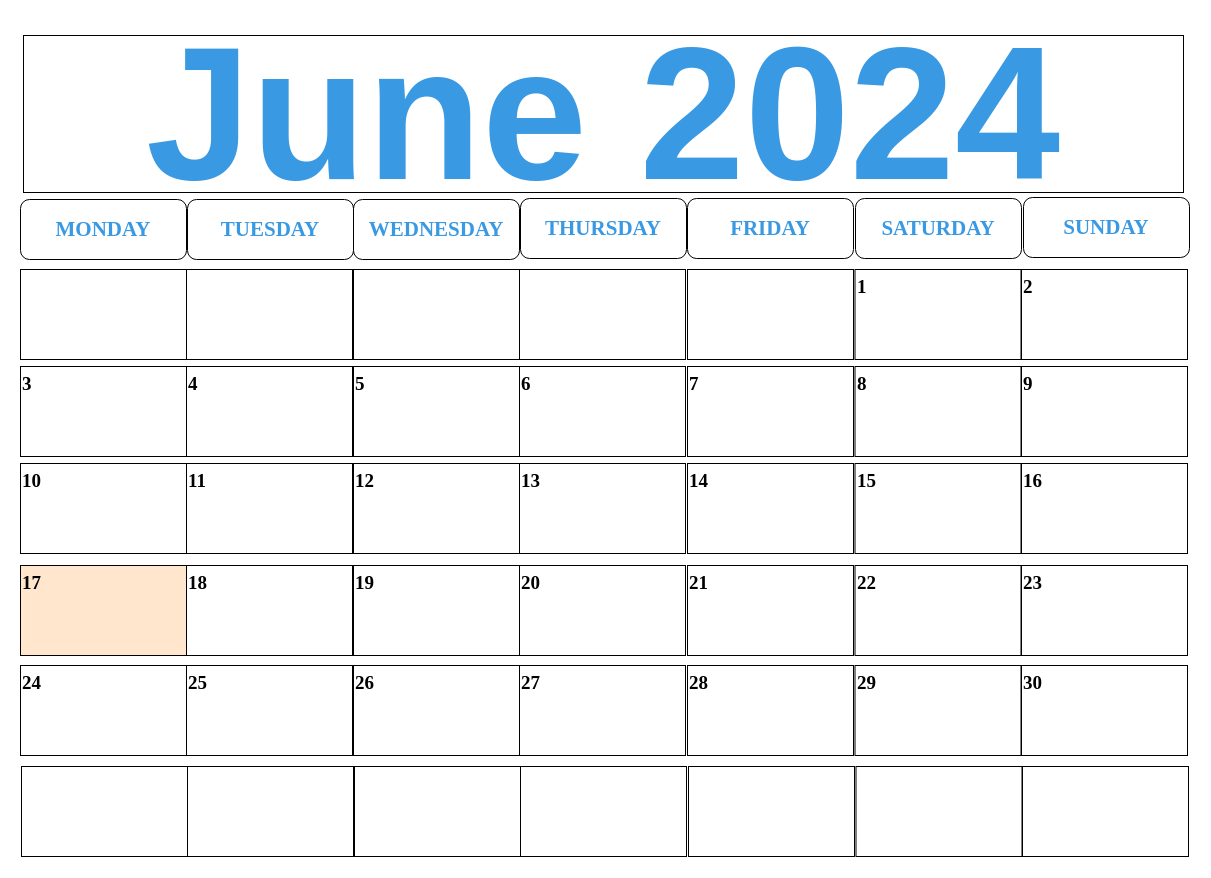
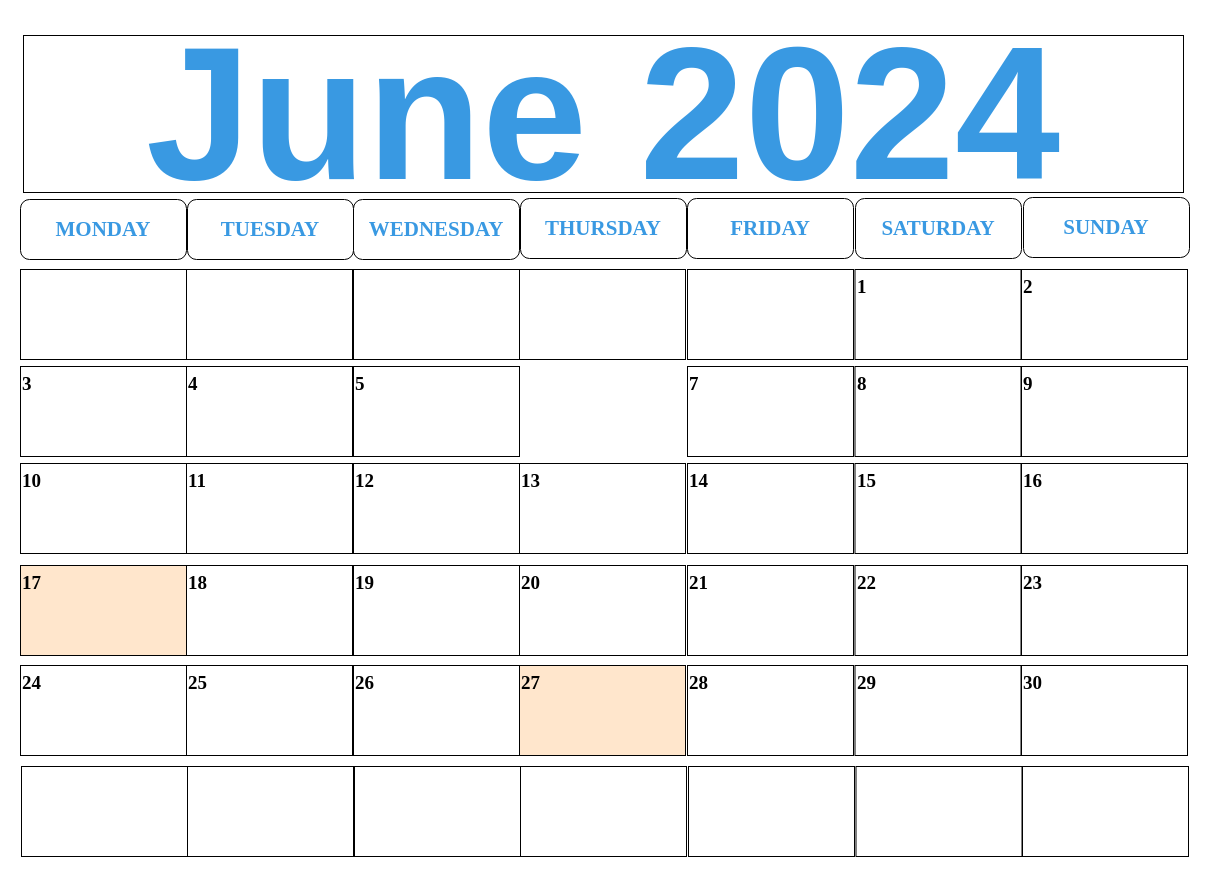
node "6": removed
node "27": fillcolor #ffffff -> #ffe6cc
